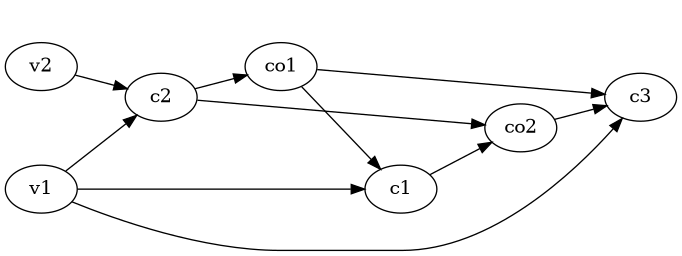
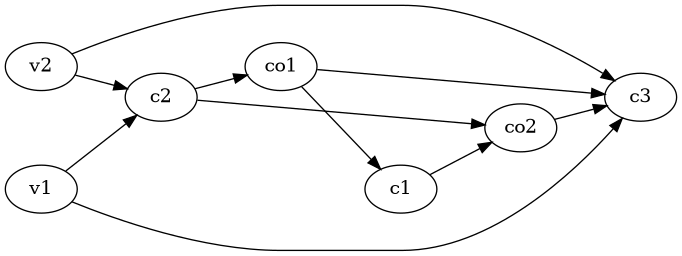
edge "v2" -> "c3": added
edge "v1" -> "c1": removed
